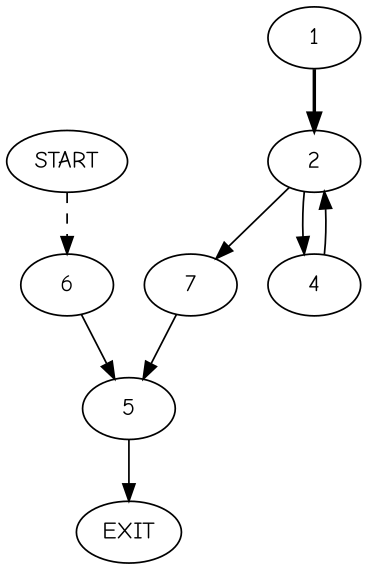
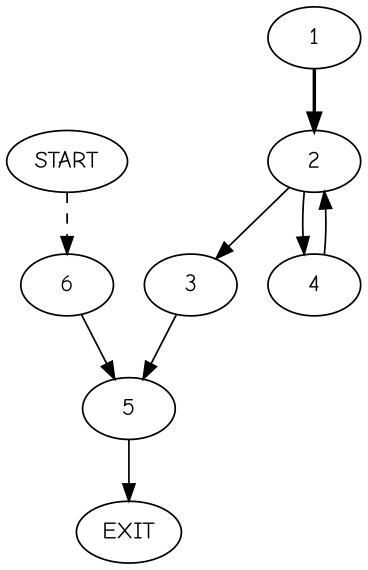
node "7": label "7" -> "3"
